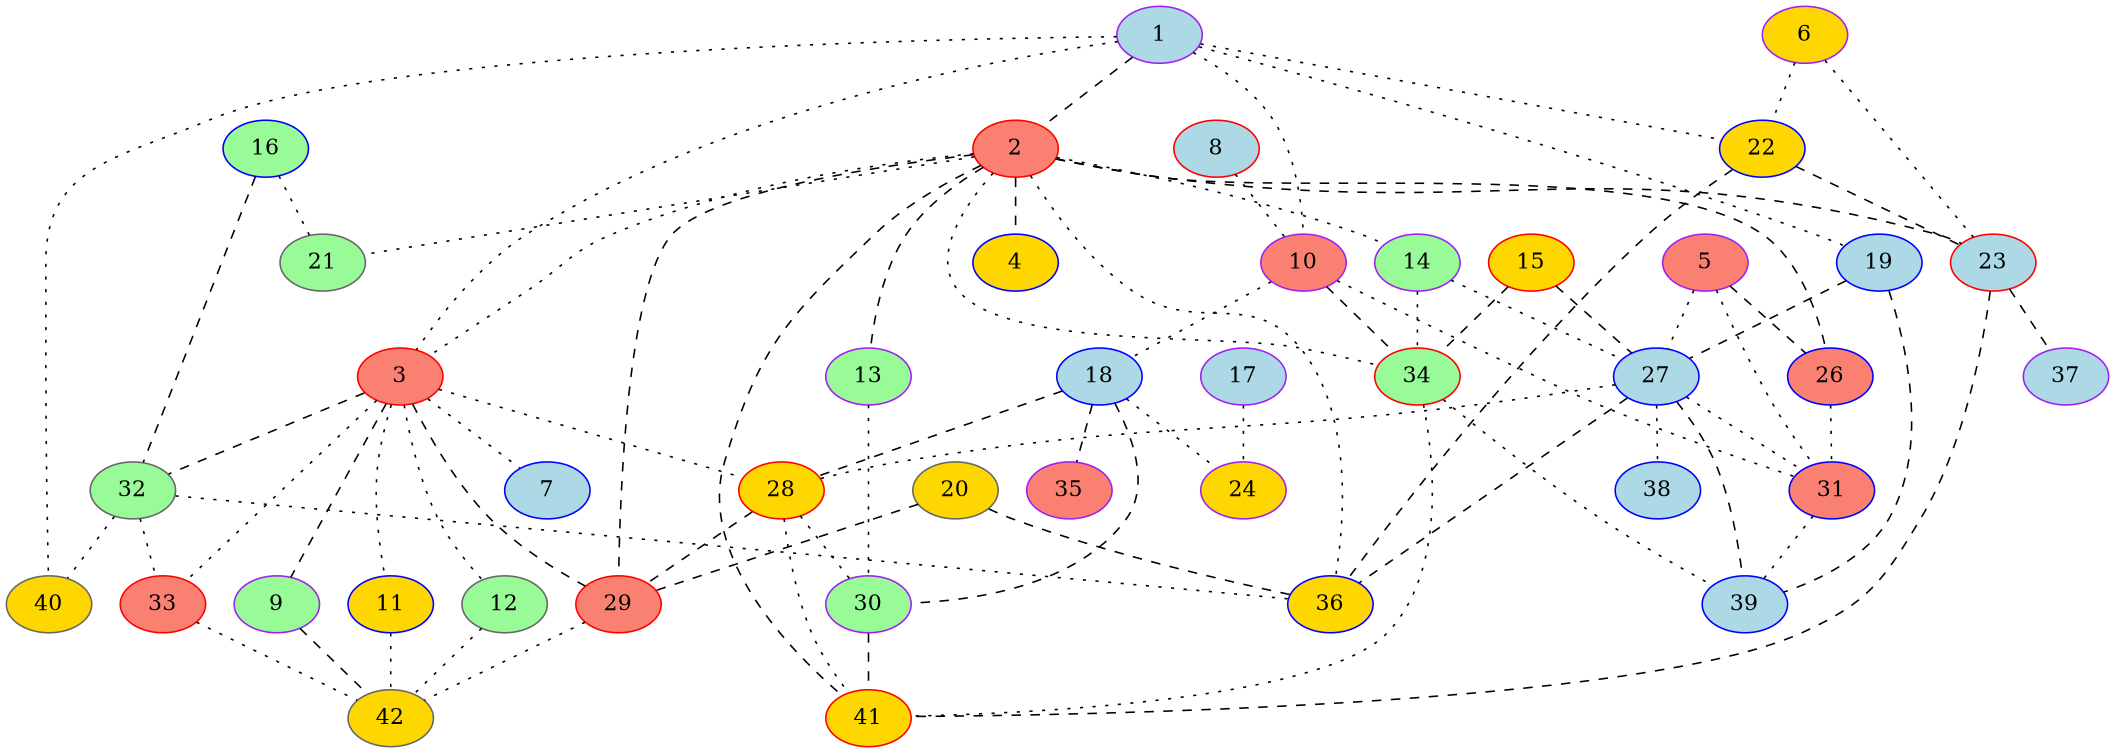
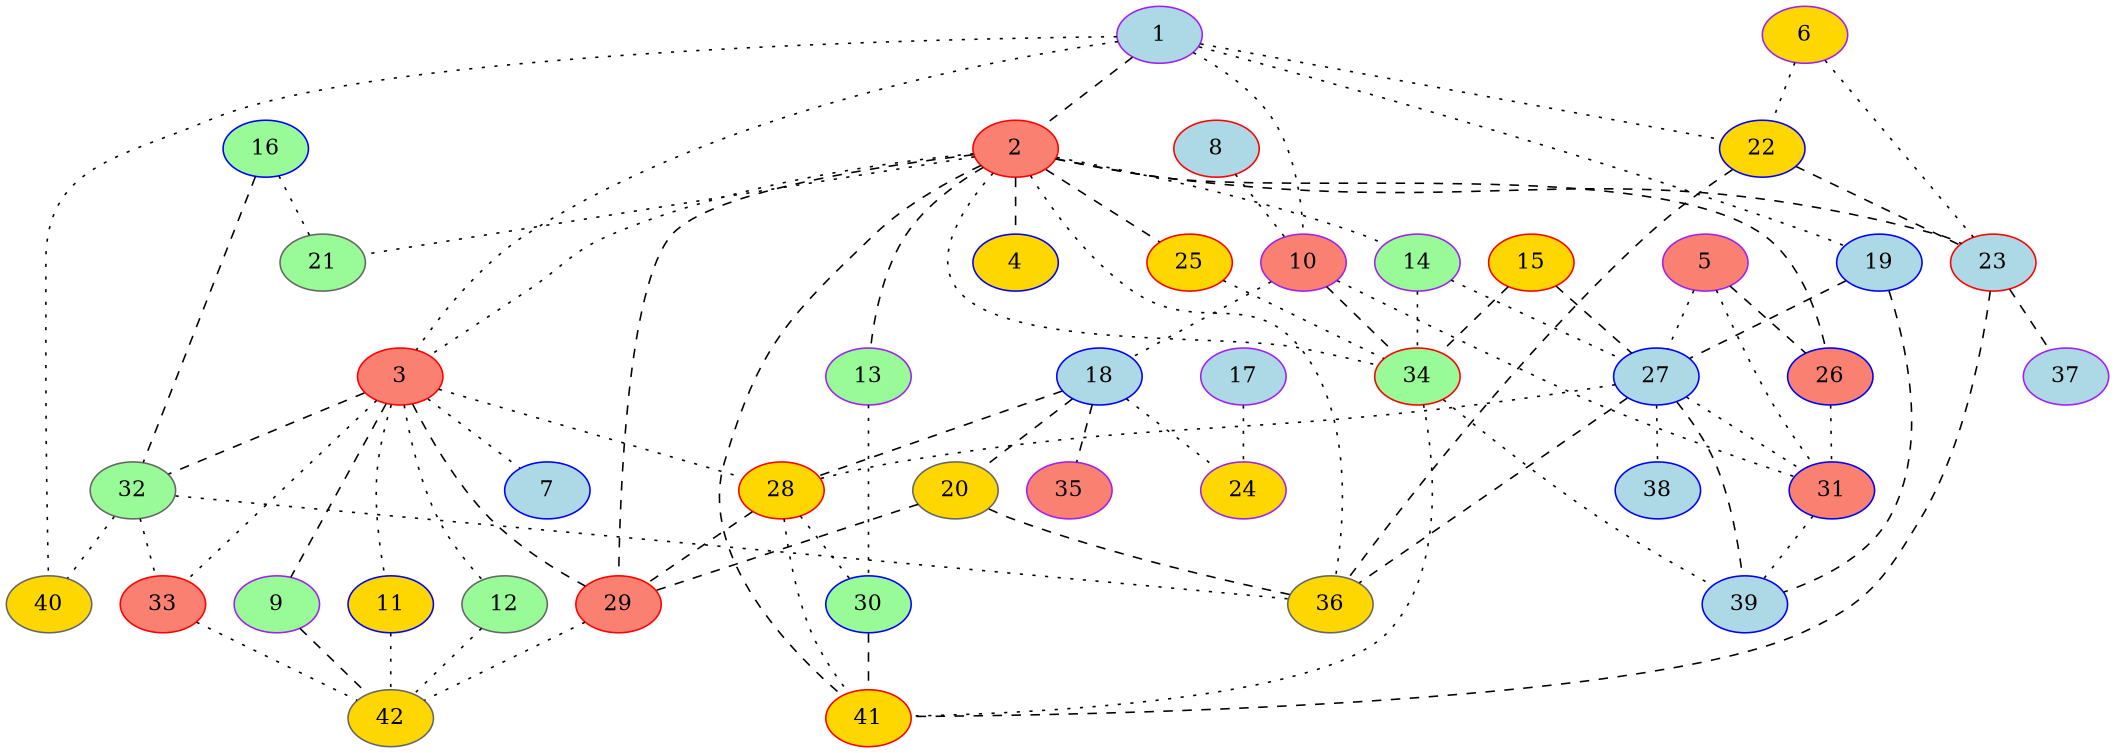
node "25": added
edge "18" -- "30": now "18" -- "20"
node "30": color purple -> blue
node "36": color blue -> gray40
